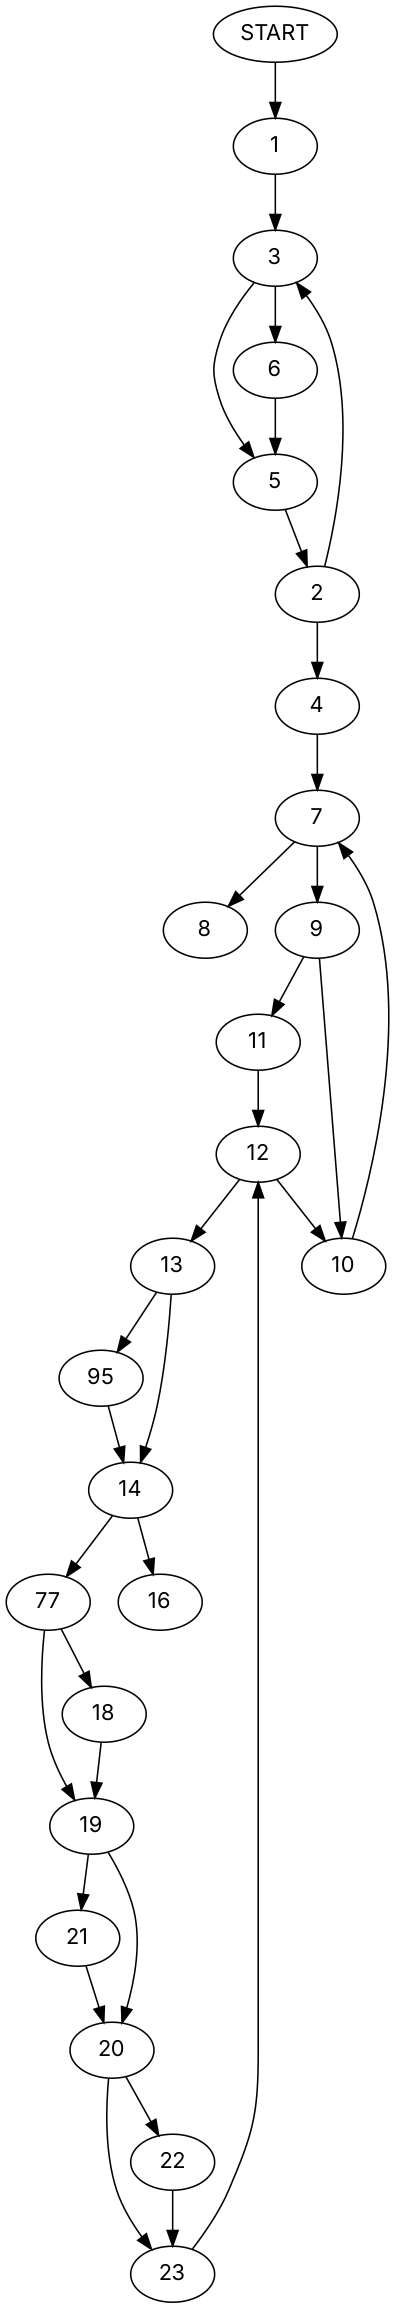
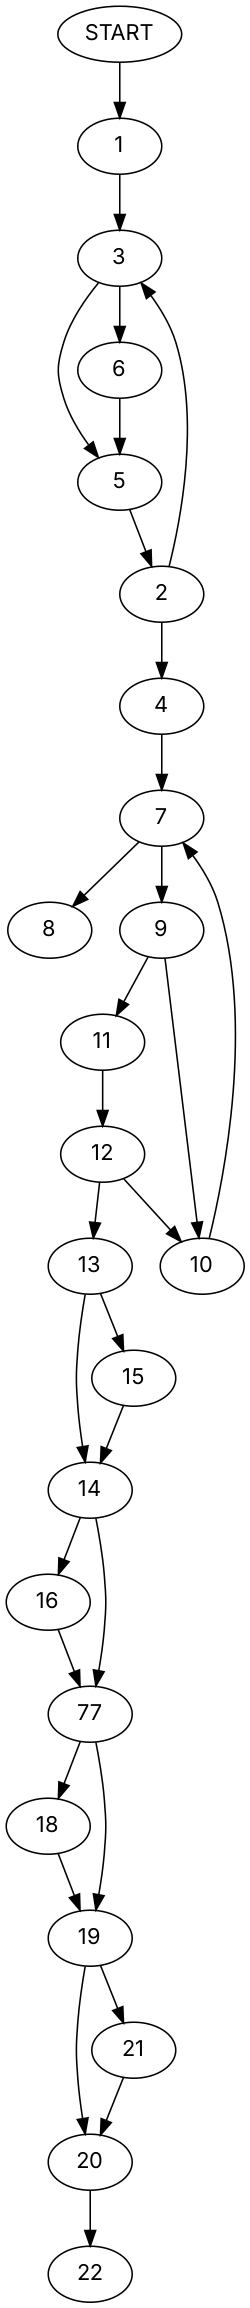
node "95": label "95" -> "15"
edge "16" -> "77": added
node "23": removed
